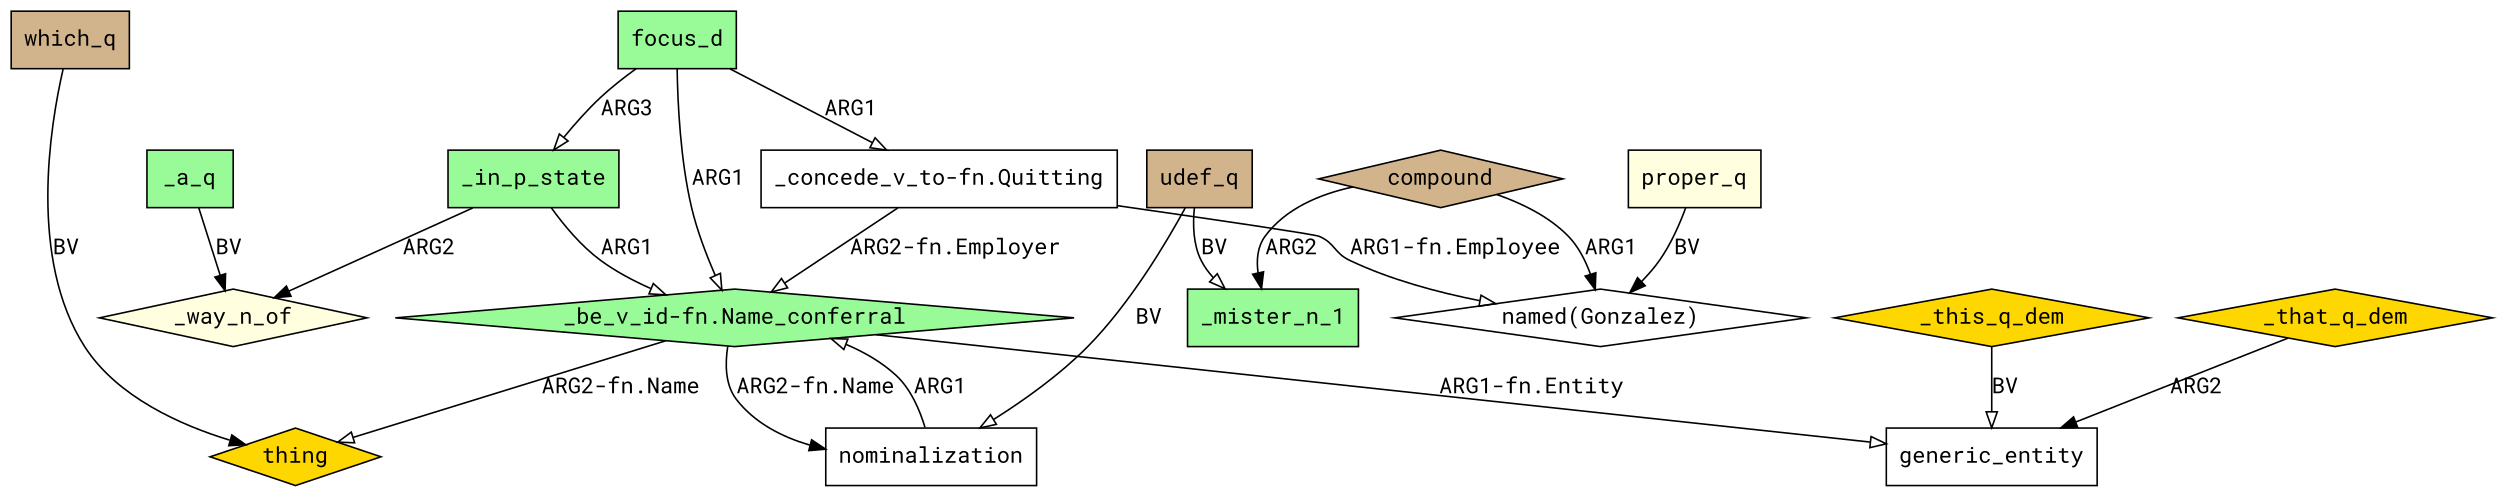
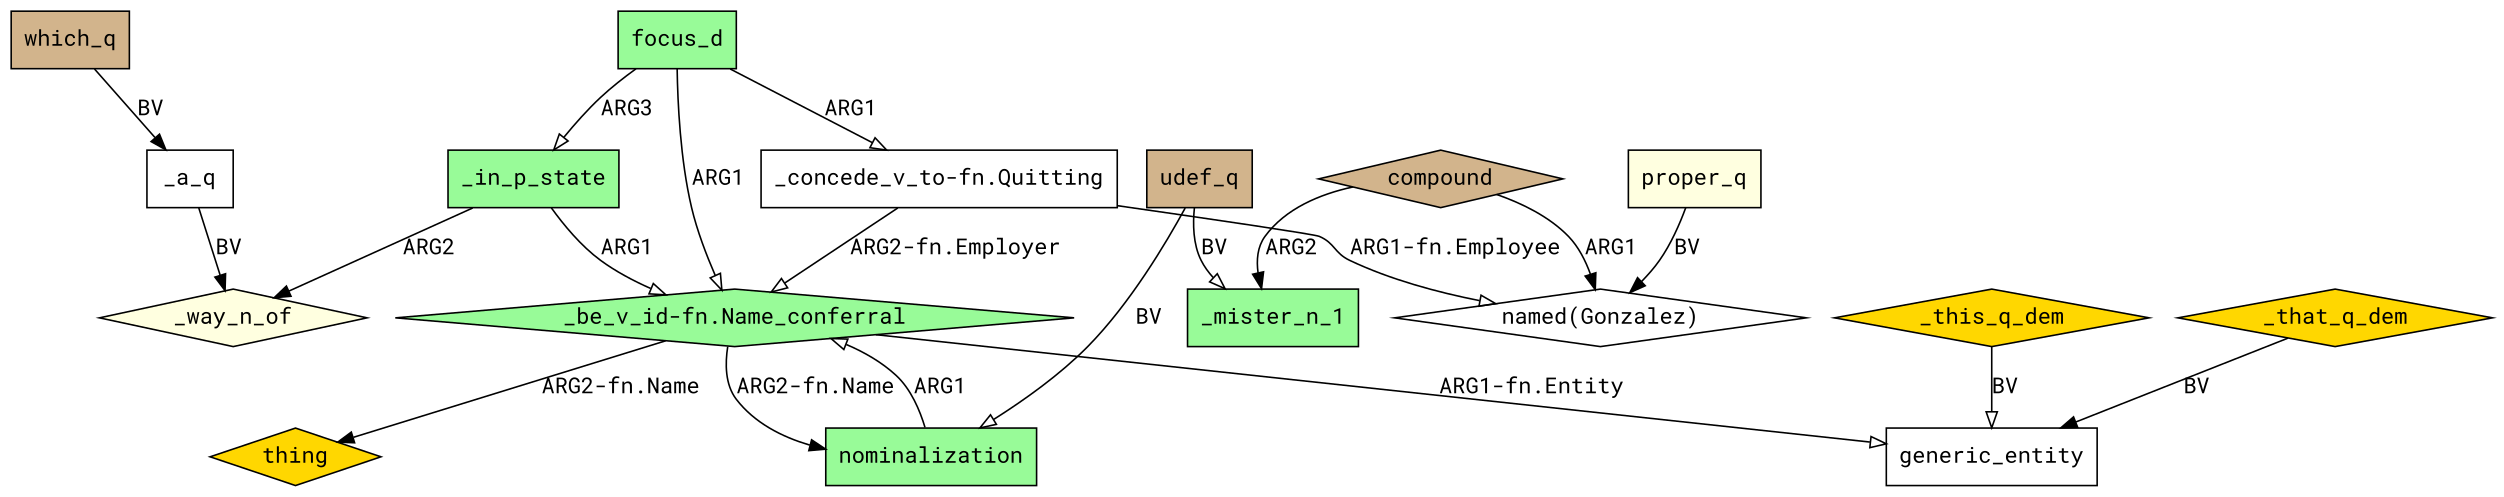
node "_a_q": fillcolor palegreen -> white
edge "which_q" -> "thing": now "which_q" -> "_a_q"
edge "_that_q_dem" -> "generic_entity": label "ARG2" -> "BV"
edge "_be_v_id-fn.Name_conferral" -> "thing": arrowhead onormal -> normal
node "nominalization": fillcolor white -> palegreen
